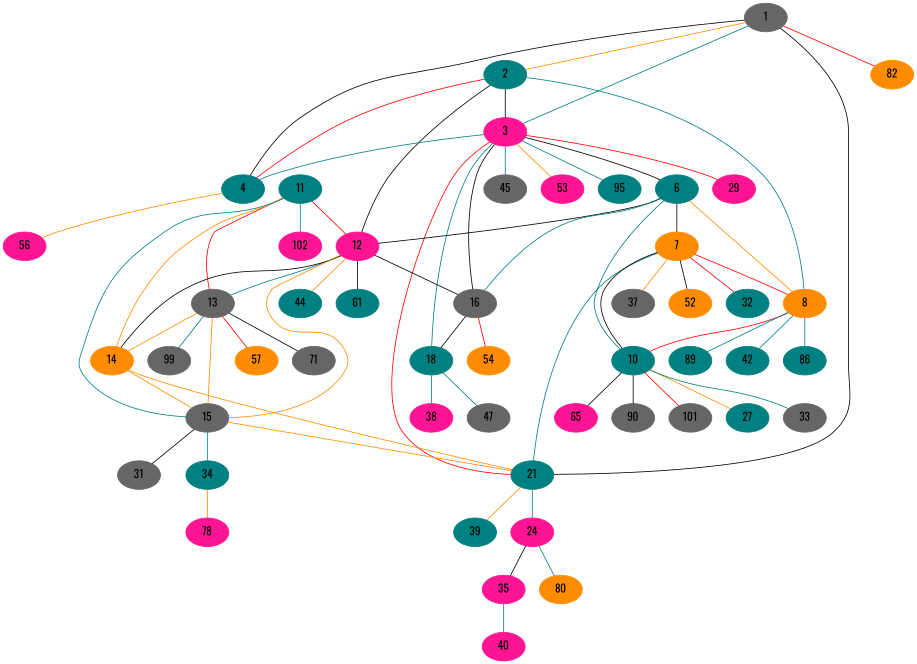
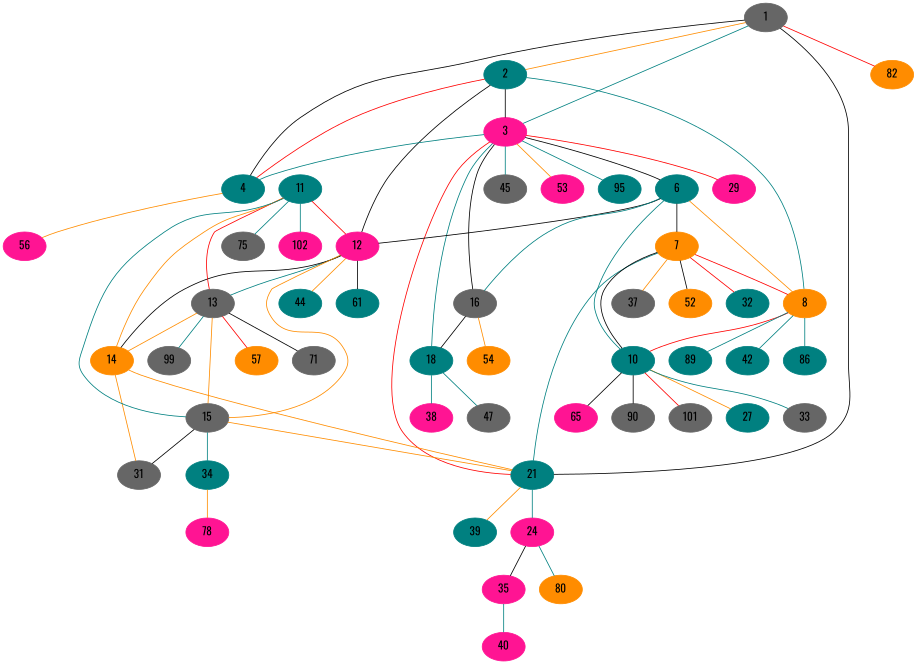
node "75": added
edge "12" -- "16": removed
edge "16" -- "54": color red -> darkorange
edge "14" -- "15": now "14" -- "31"
